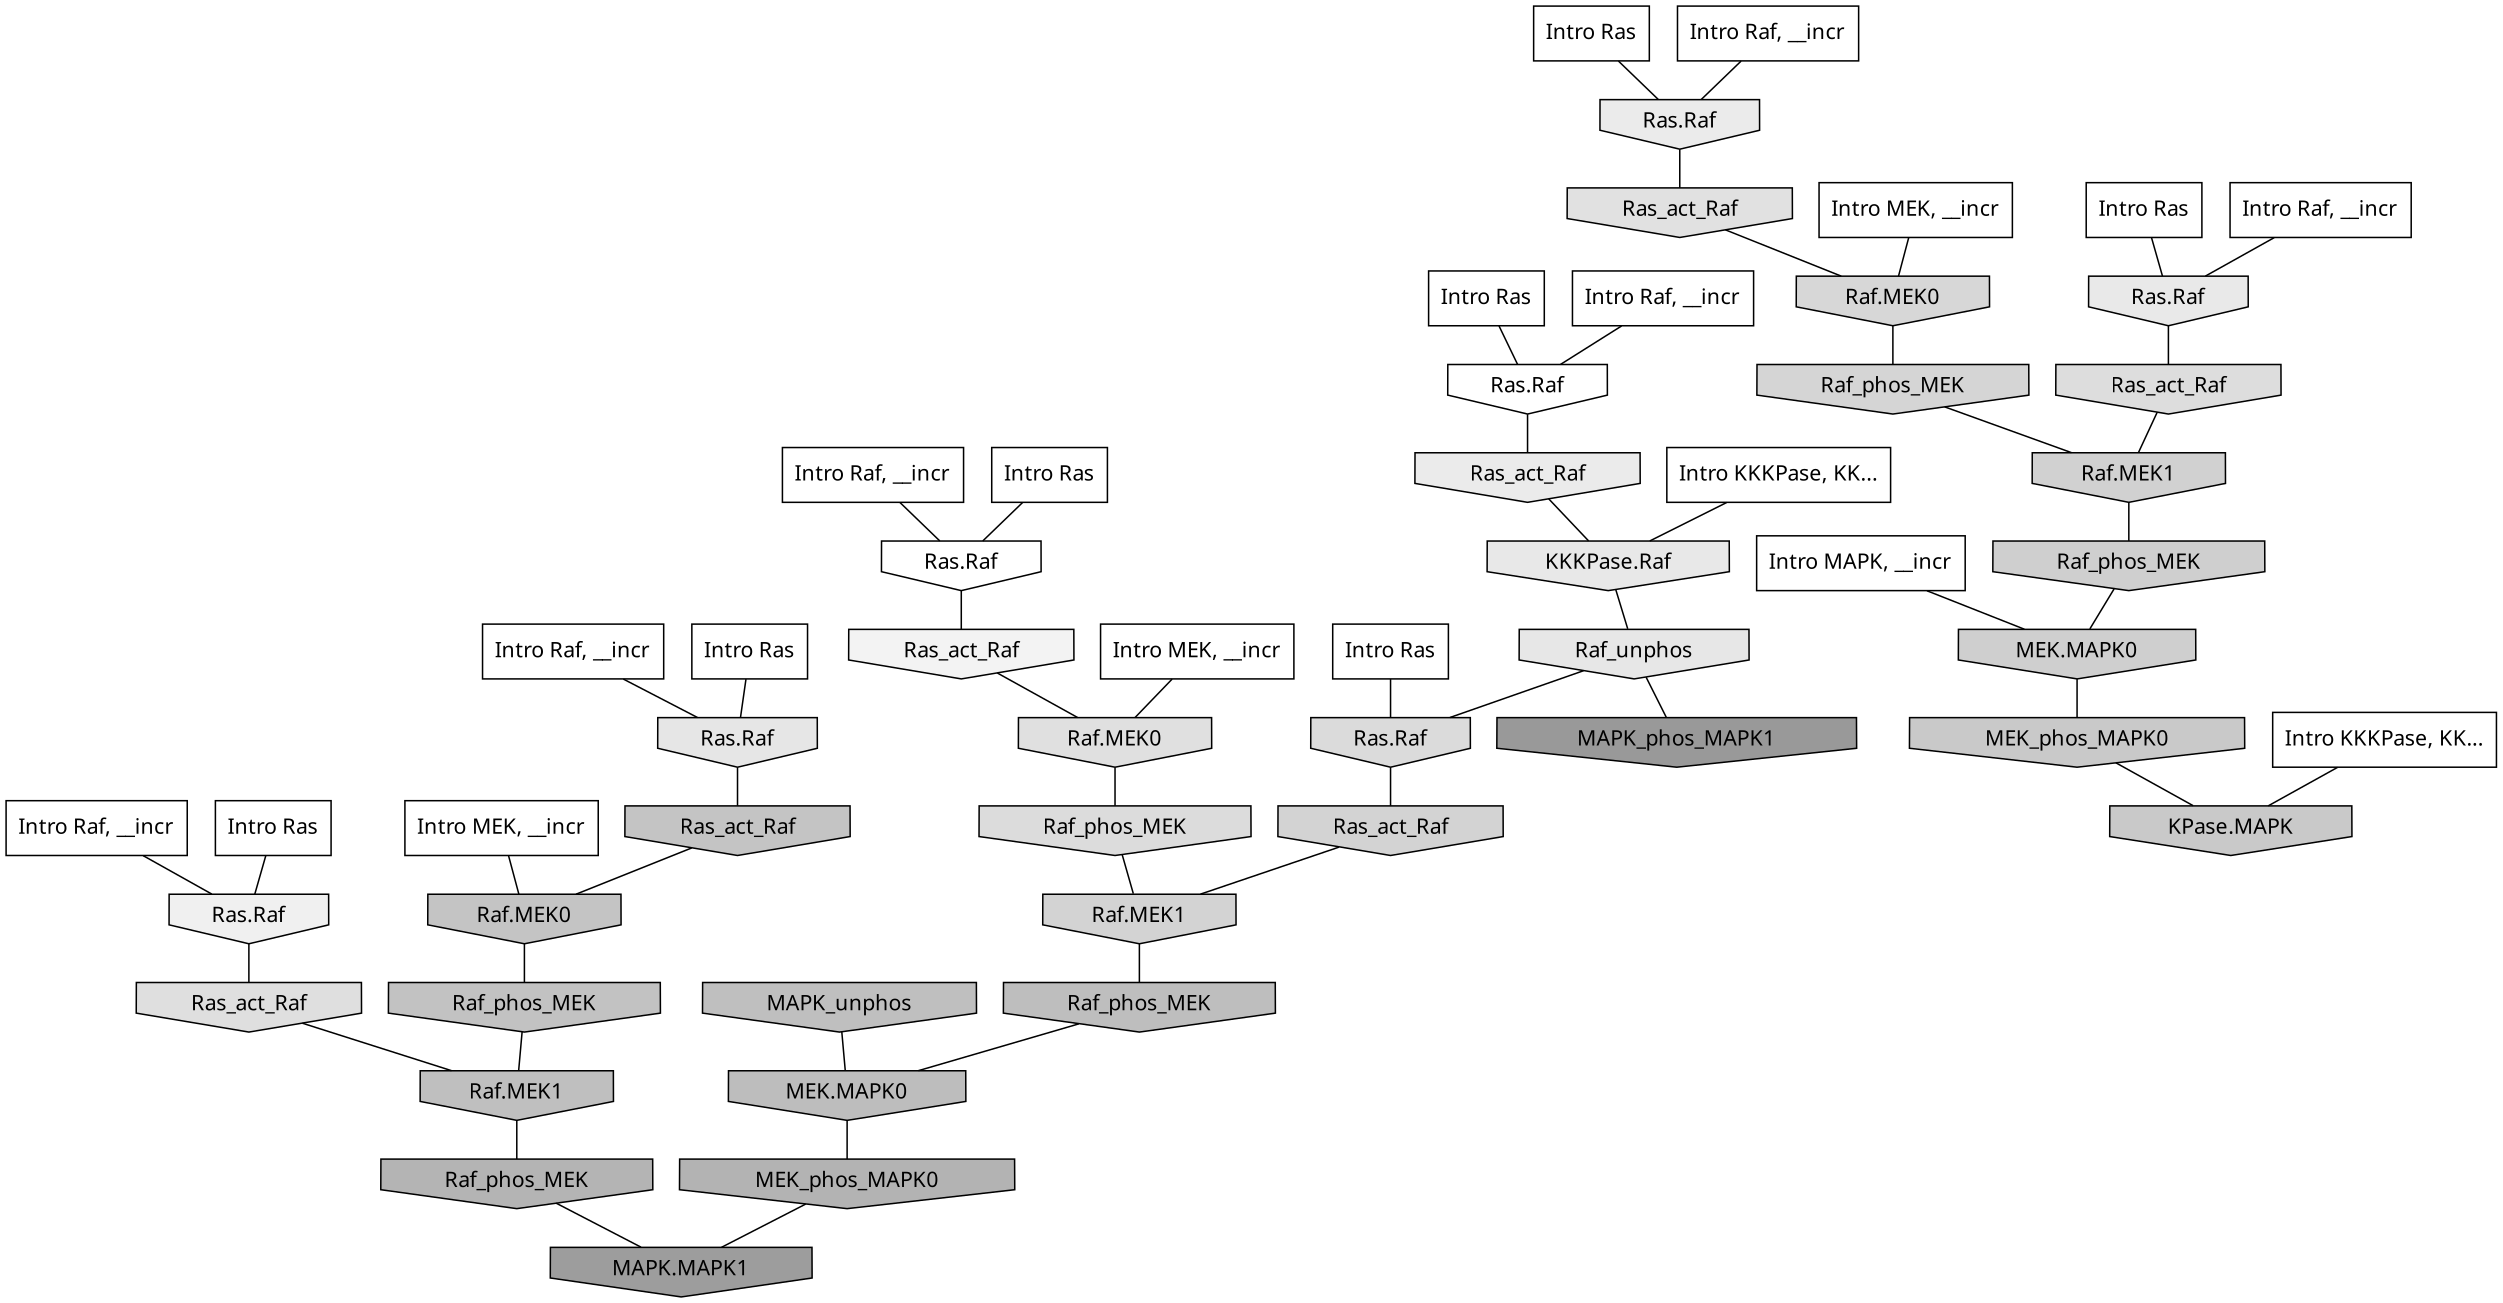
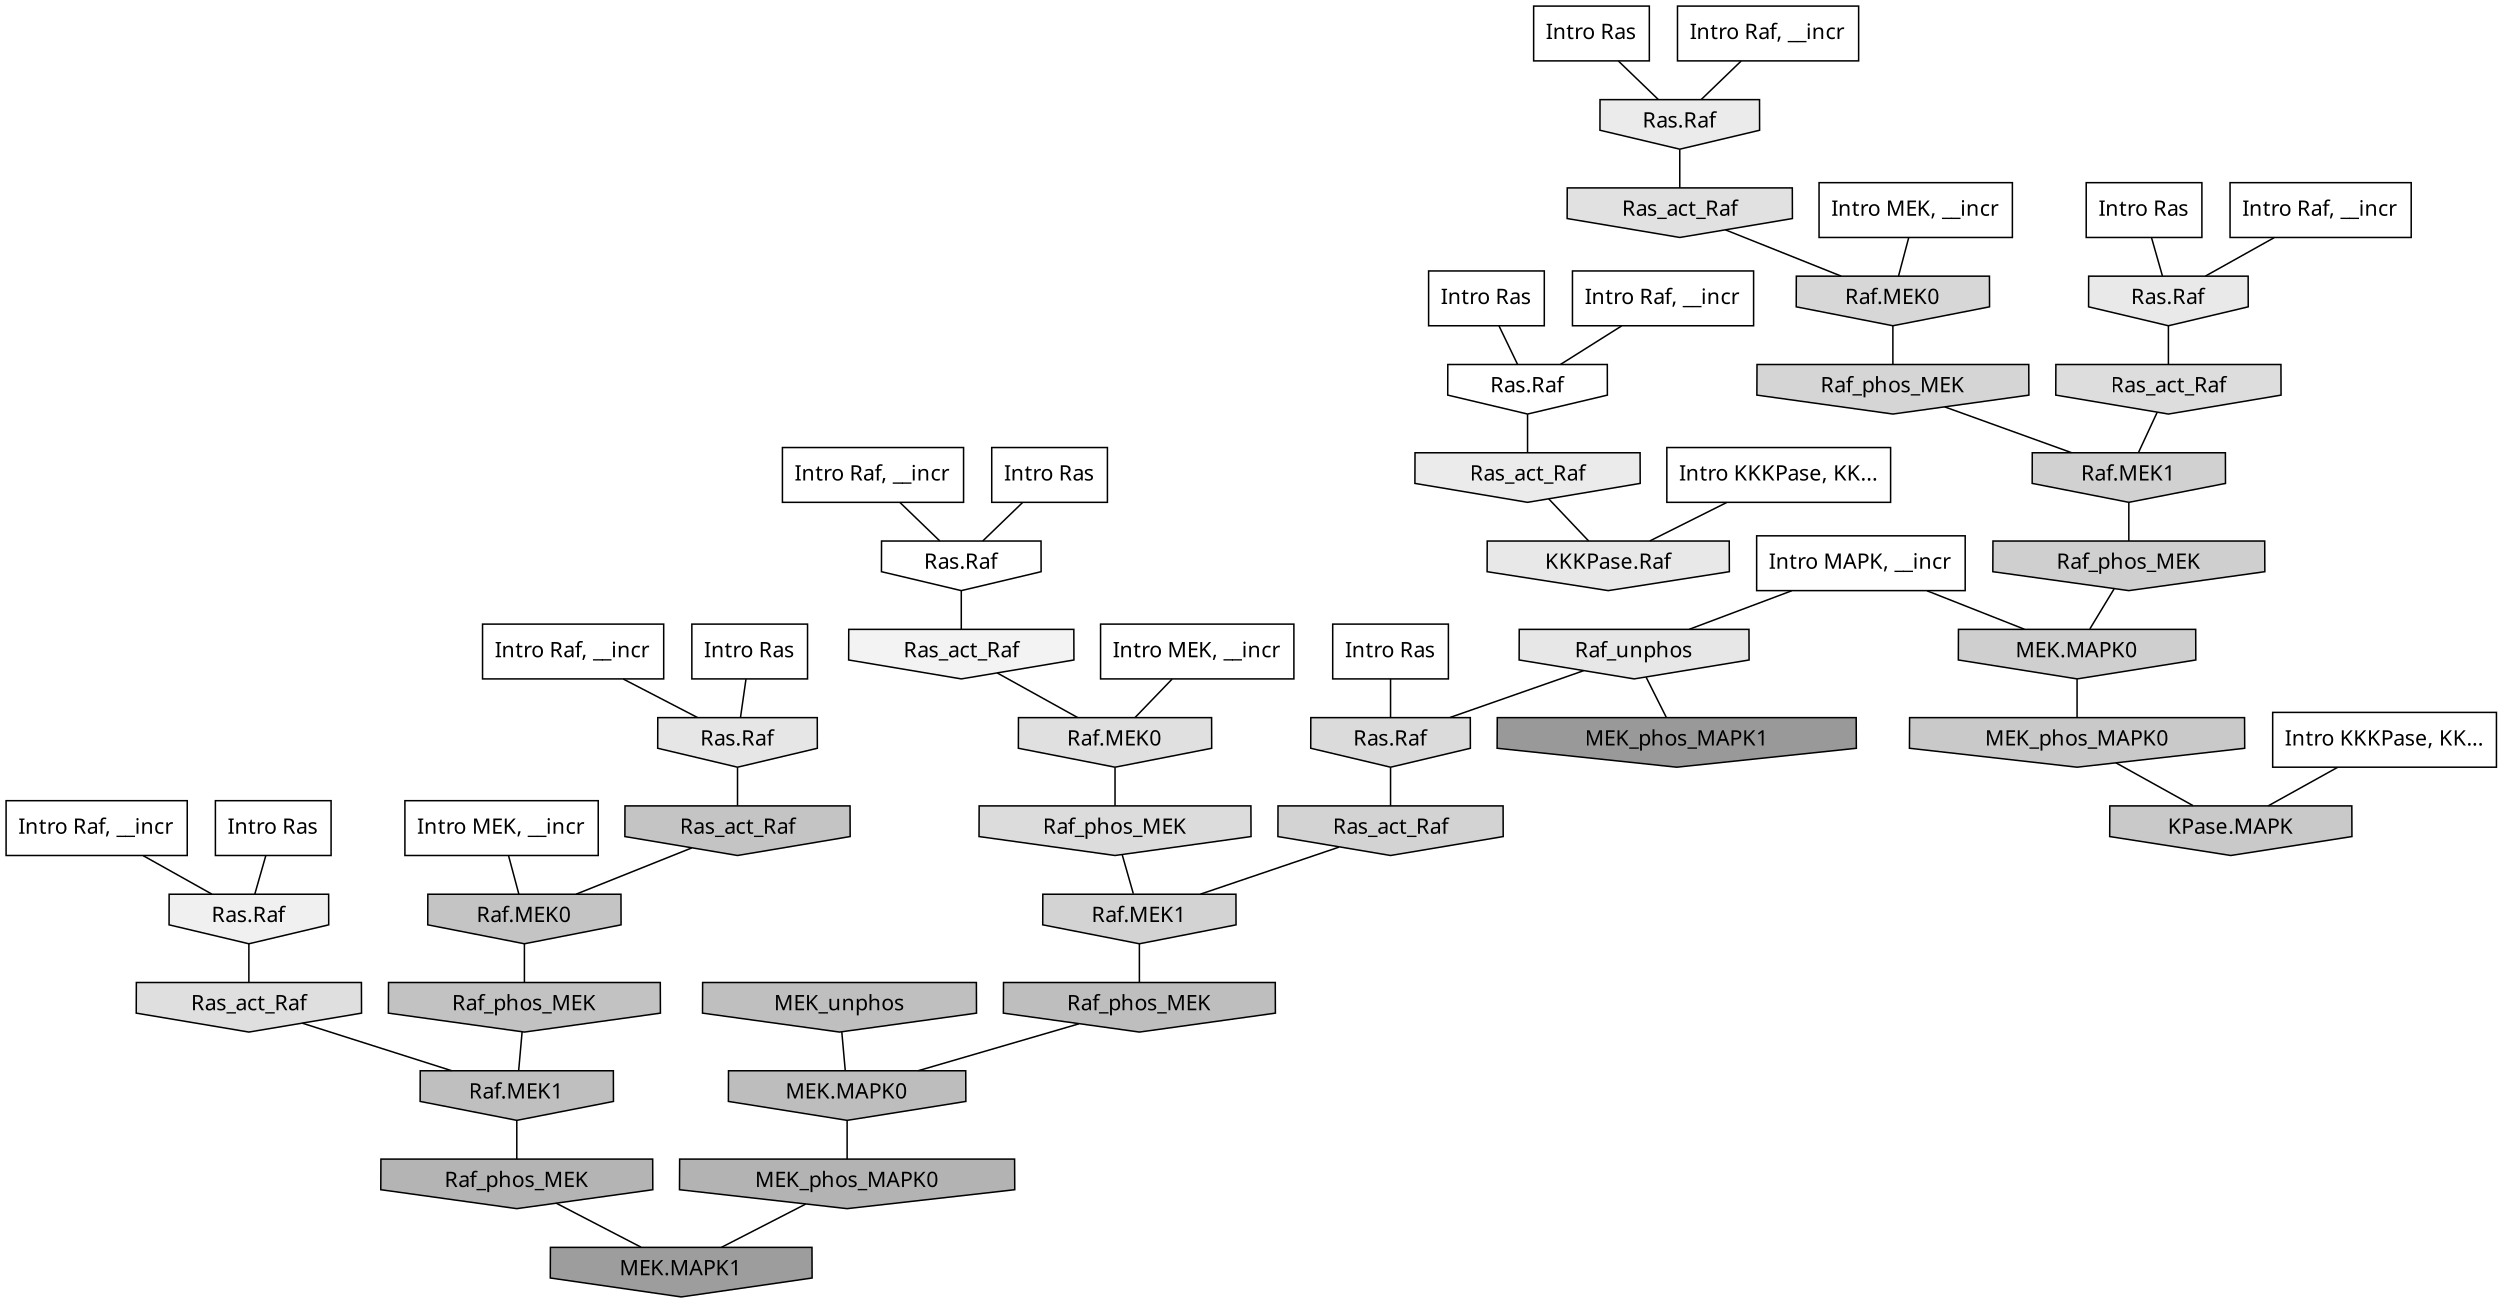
edge "KKKPase.Raf" -- "Raf_unphos": now "Intro MAPK, __incr" -- "Raf_unphos"
node "MAPK_phos_MAPK1": label "MAPK_phos_MAPK1" -> "MEK_phos_MAPK1"
node "MAPK_unphos": label "MAPK_unphos" -> "MEK_unphos"
node "MAPK.MAPK1": label "MAPK.MAPK1" -> "MEK.MAPK1"
